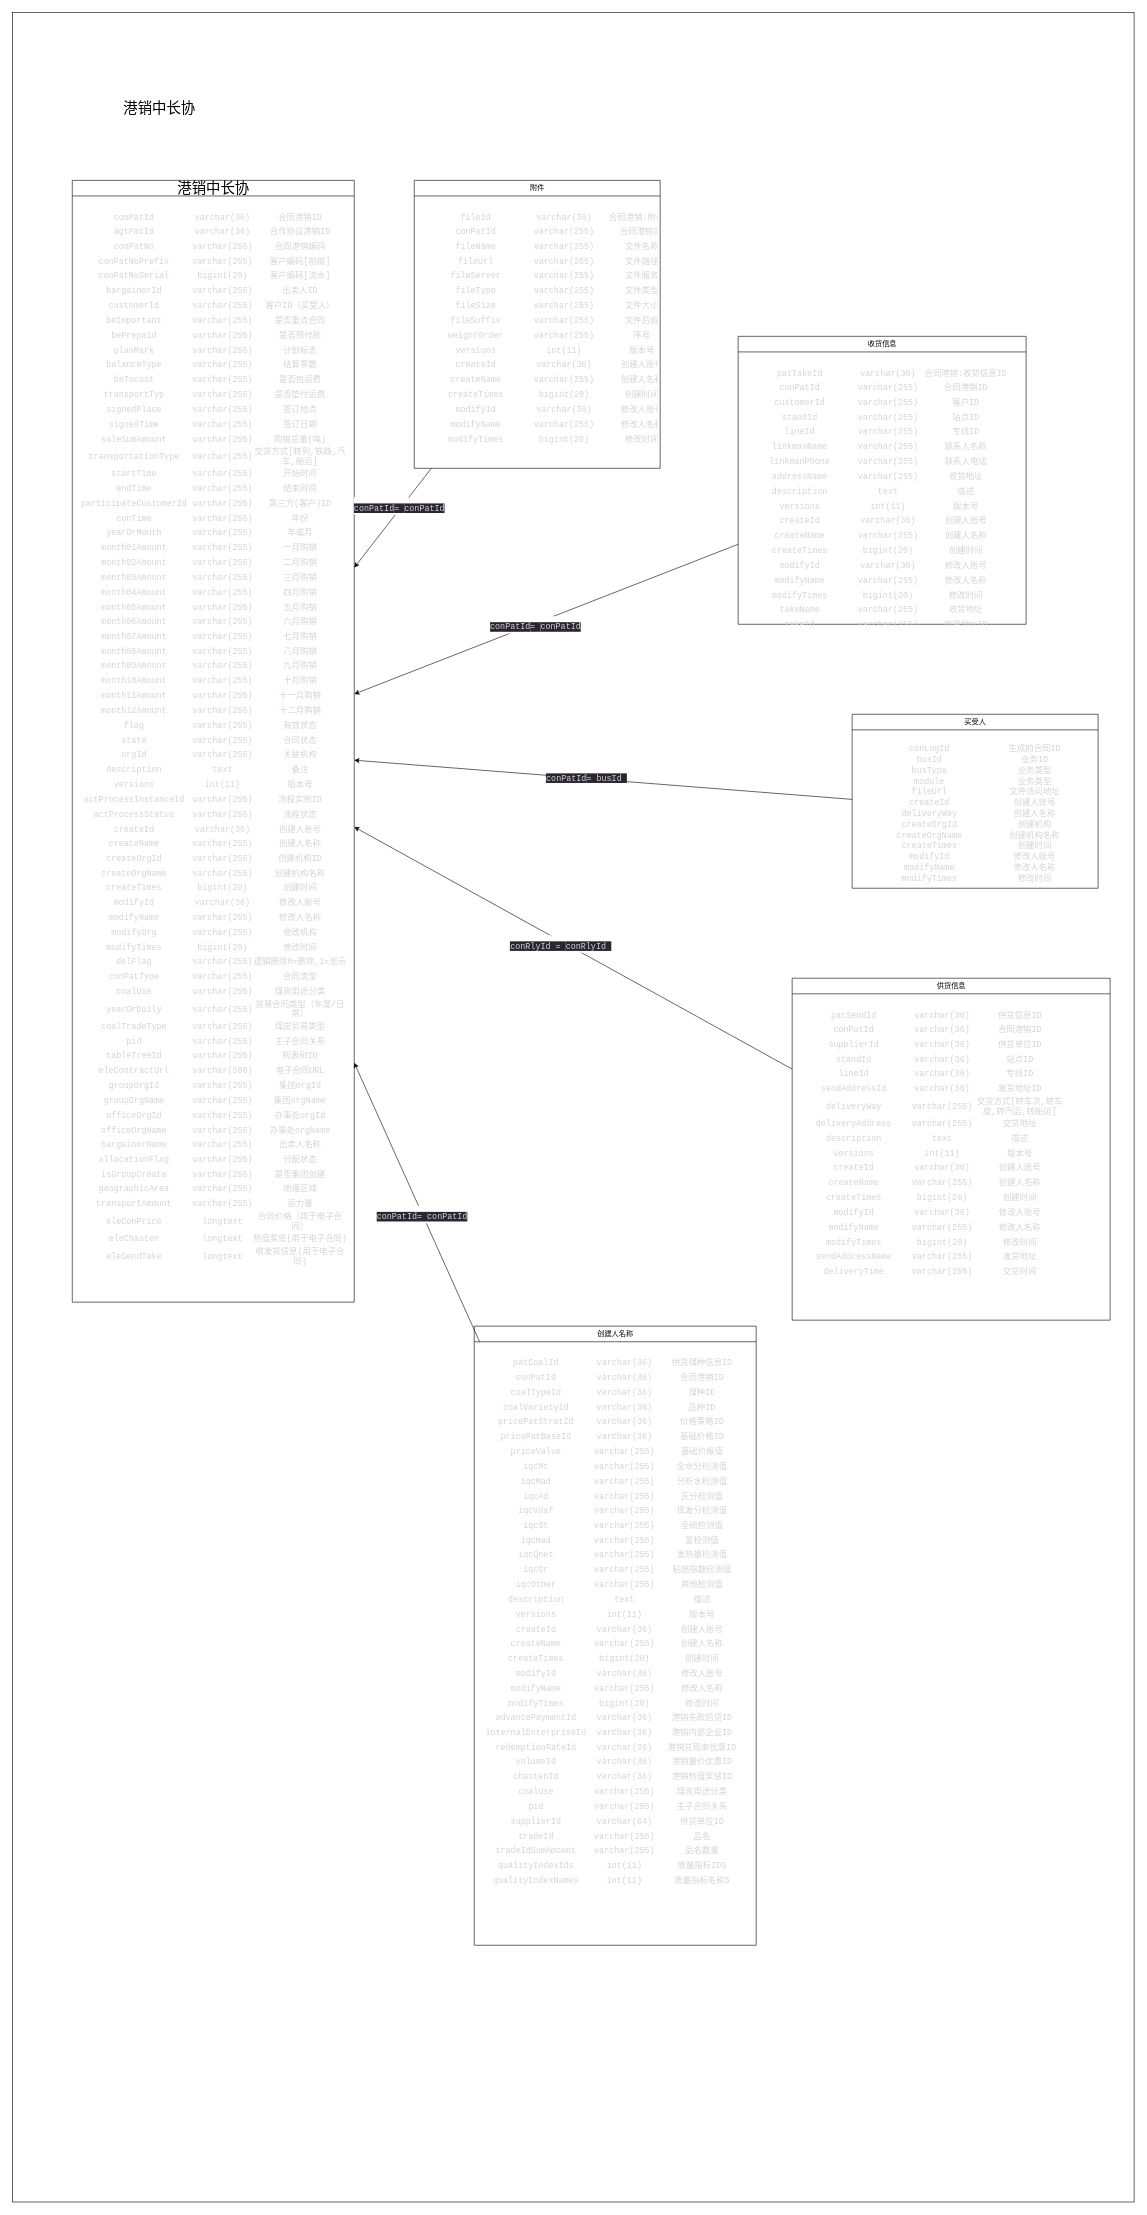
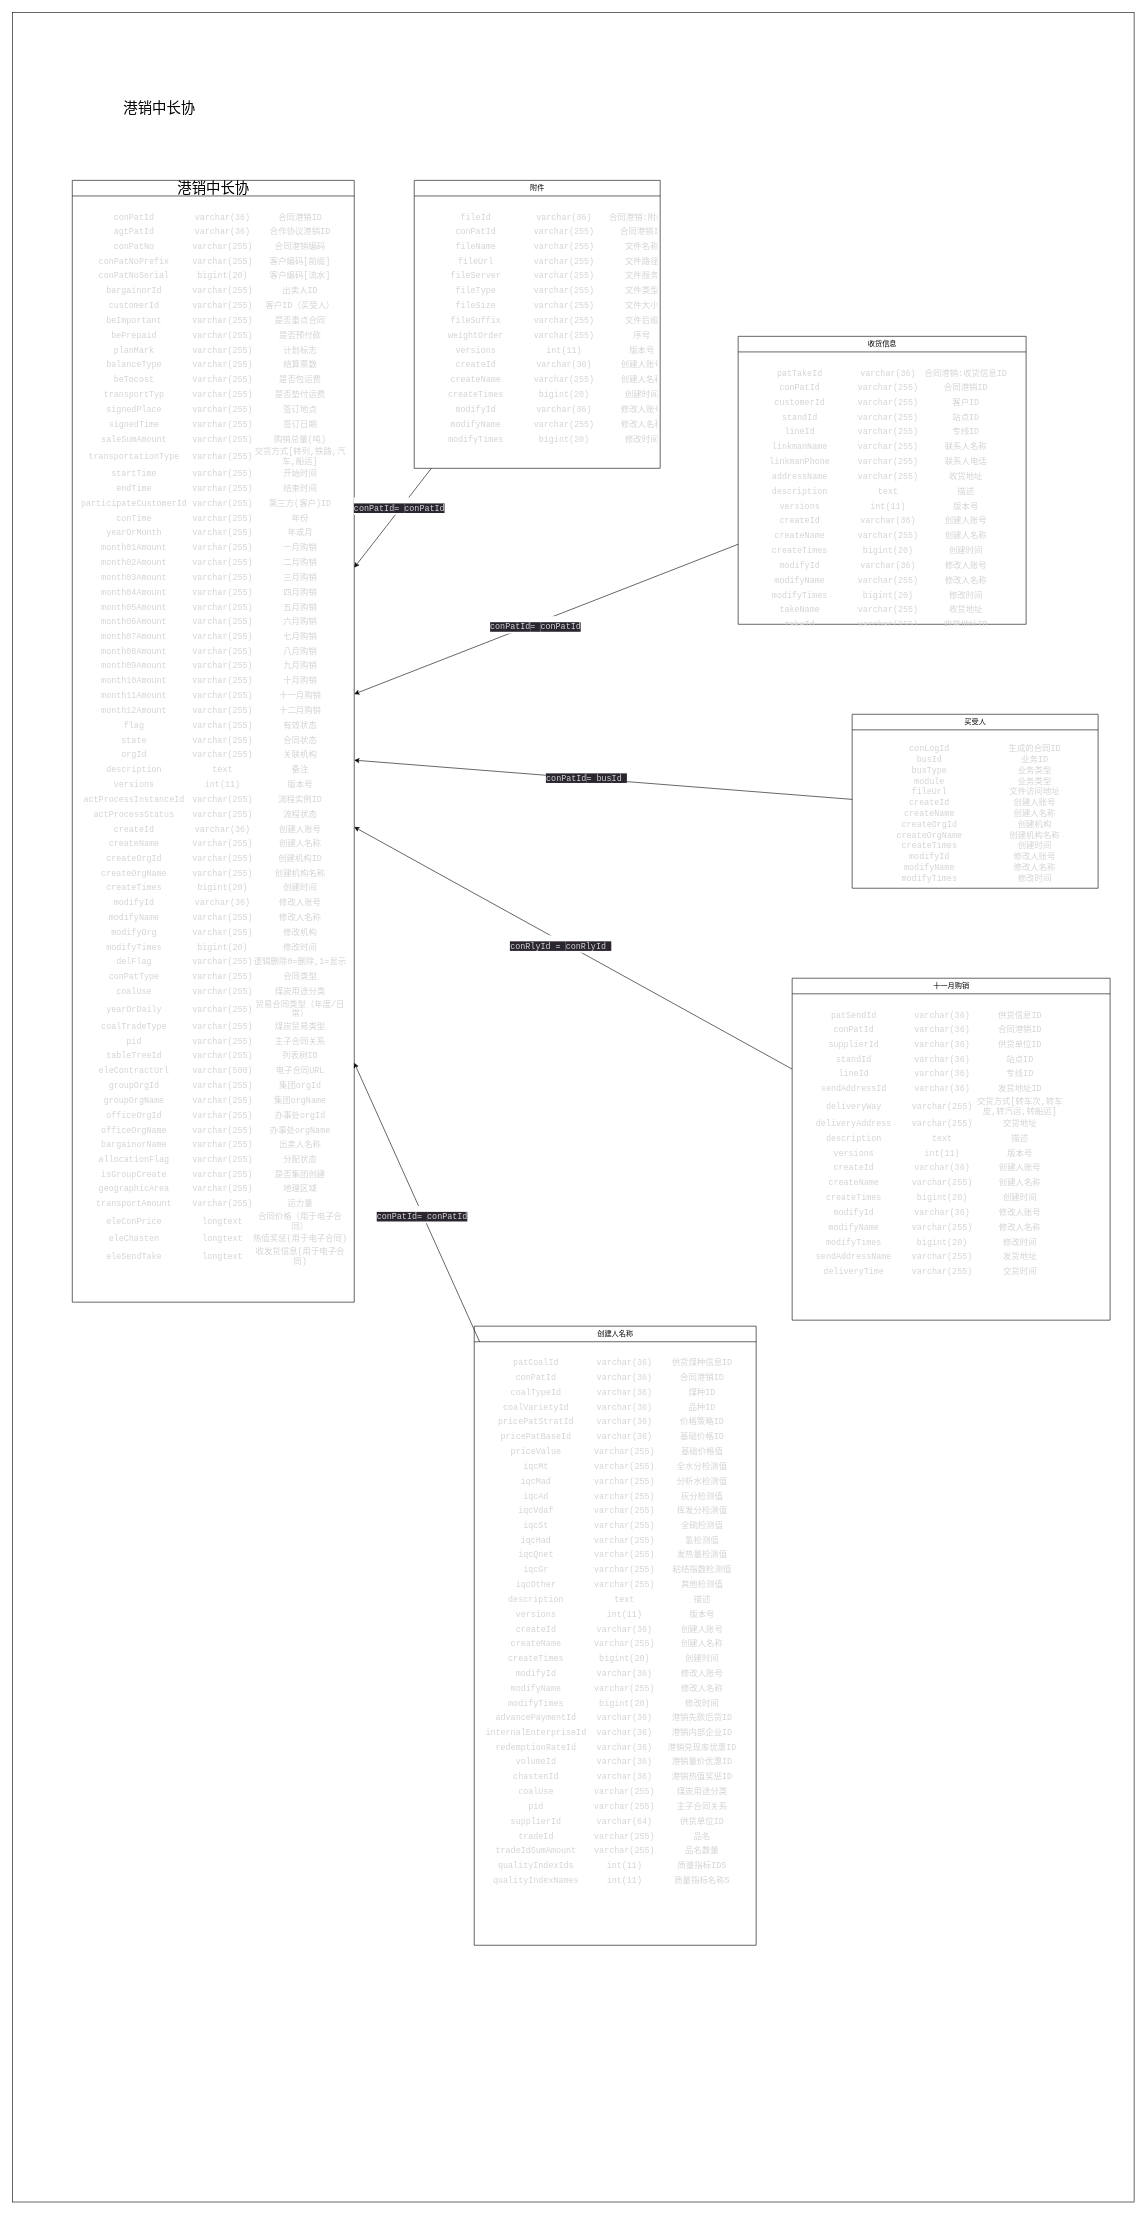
node "conLogId 生成的合同ID busId 业务ID busType 业务类型 module 业务类型 fileUrl 文件访问地址 createId 创建人账号 deliveryWay 创建人名称 createOrgId 创建机构 createOrgName 创建机构名称 createTimes 创建时间 modifyId 修改人账号 modifyName 修改人名称 modifyTimes 修改时间": label "conLogId 生成的合同ID busId 业务ID busType 业务类型 module 业务类型 fileUrl 文件访问地址 createId 创建人账号 deliveryWay 创建人名称 createOrgId 创建机构 createOrgName 创建机构名称 createTimes 创建时间 modifyId 修改人账号 modifyName 修改人名称 modifyTimes 修改时间" -> "conLogId 生成的合同ID busId 业务ID busType 业务类型 module 业务类型 fileUrl 文件访问地址 createId 创建人账号 createName 创建人名称 createOrgId 创建机构 createOrgName 创建机构名称 createTimes 创建时间 modifyId 修改人账号 modifyName 修改人名称 modifyTimes 修改时间"
node "供货信息": label "供货信息" -> "十一月购销"
